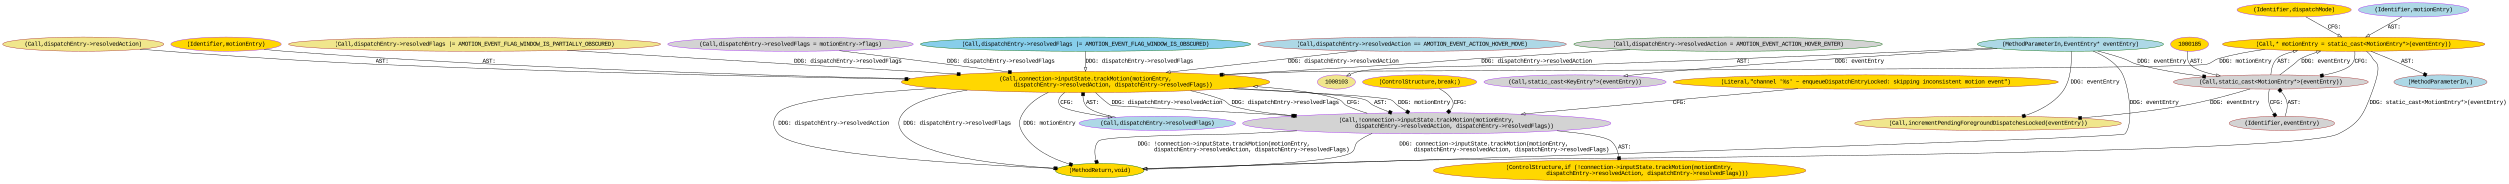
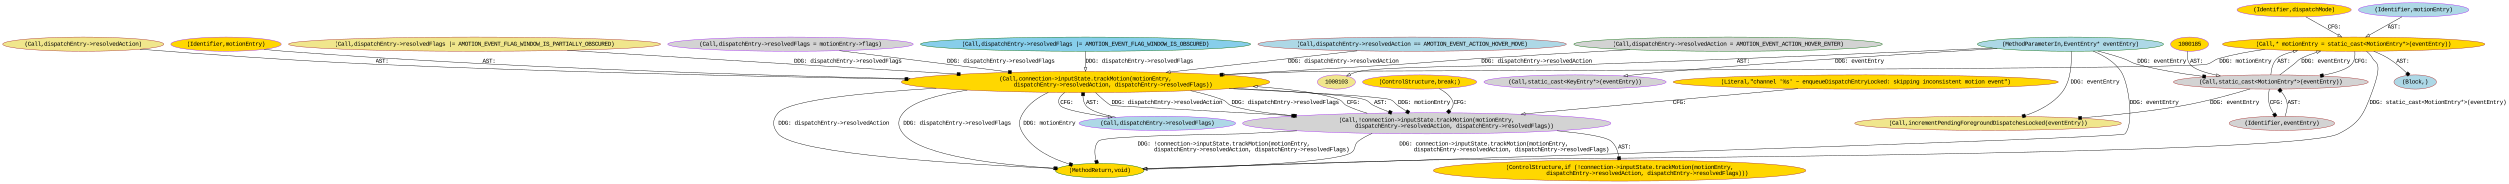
node "(MethodParameterIn,)": label "(MethodParameterIn,)" -> "(Block,)"
